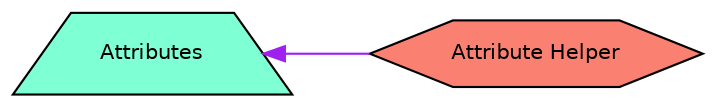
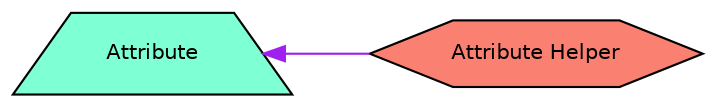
node "Attributes": label "Attributes" -> "Attribute"
